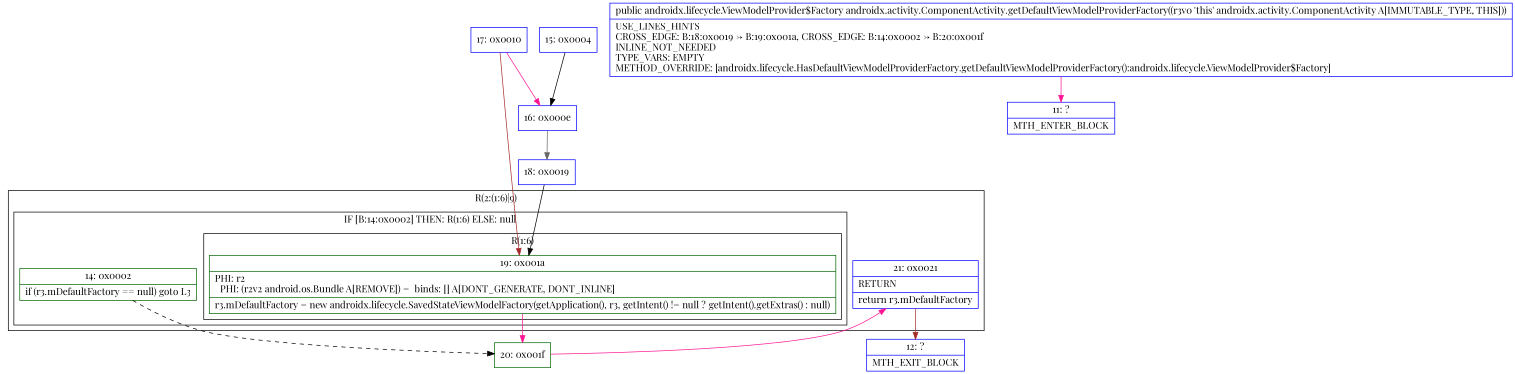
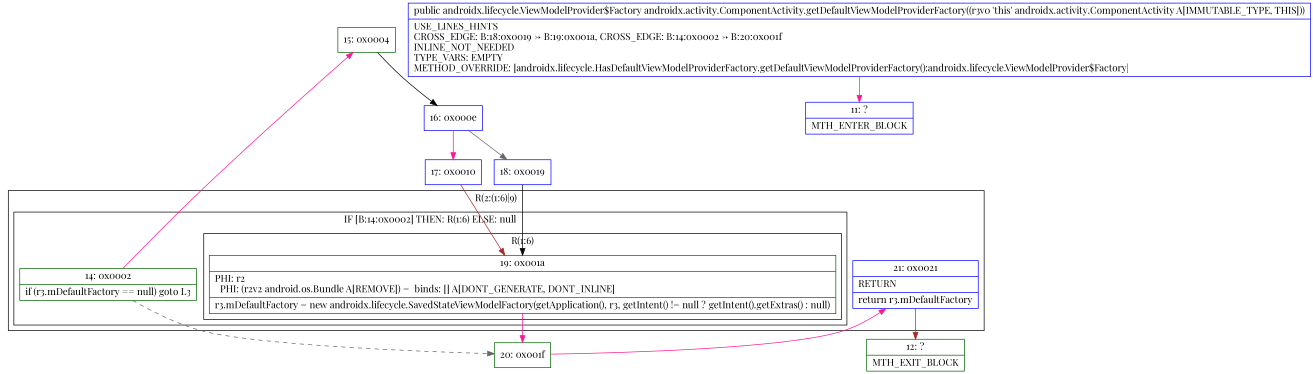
node "15: 0x0004": color blue -> darkgreen
edge "17: 0x0010" -> "16: 0x000e": reversed
edge "14: 0x0002" -> "15: 0x0004": added
edge "14: 0x0002" -> "20: 0x001f": color black -> gray40
node "12: ?": color blue -> darkgreen
